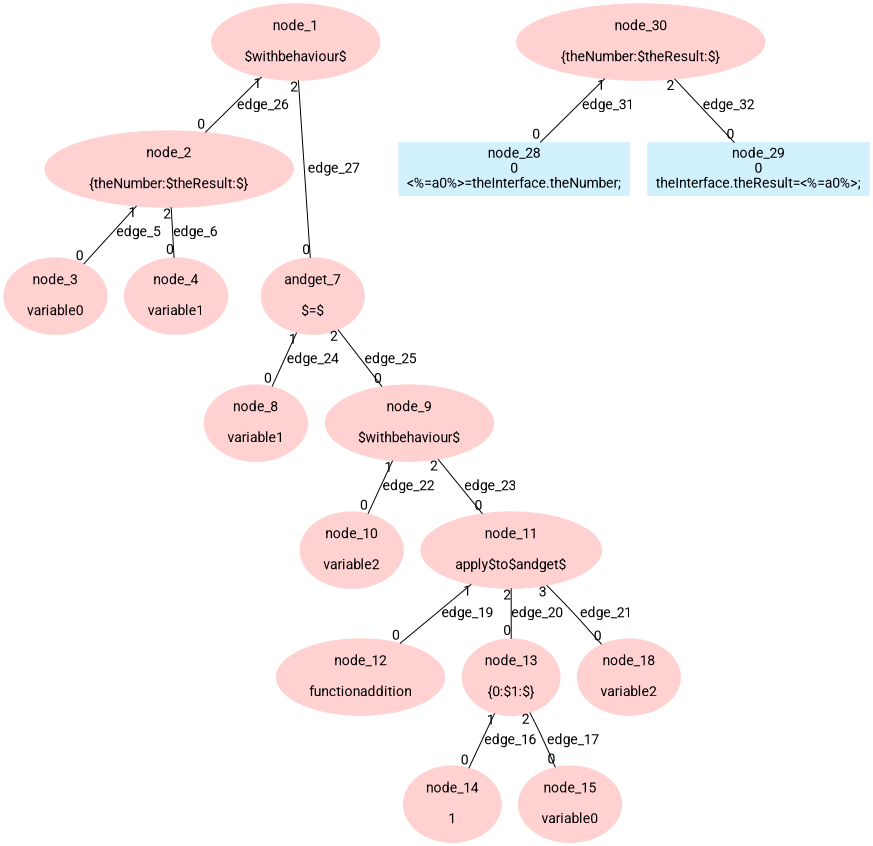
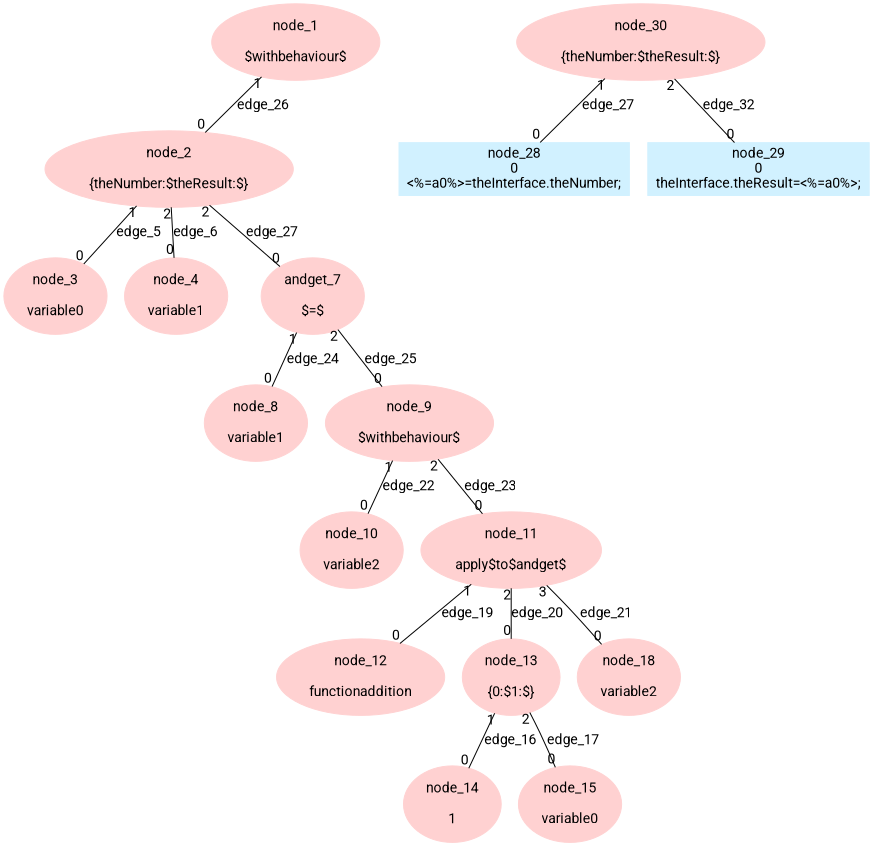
edge "node_30 {theNumber:$theResult:$}" -- "node_28 0 <%=a0%>=theInterface.theNumber;": label "edge_31" -> "edge_27"
edge "node_1 $withbehaviour$" -- "andget_7 $=$": now "node_2 {theNumber:$theResult:$}" -- "andget_7 $=$"
